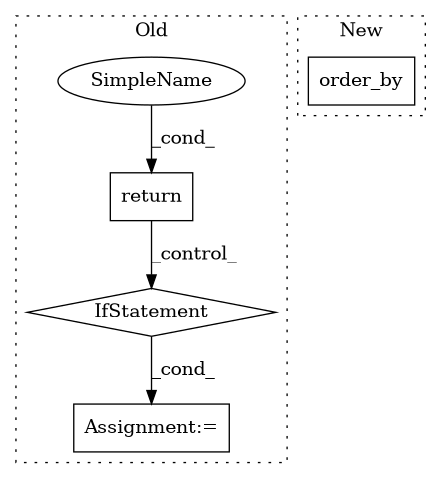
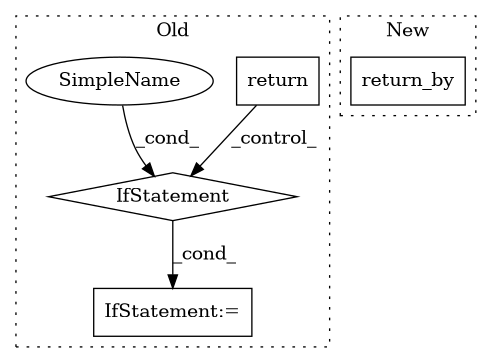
node "order_by": label "order_by" -> "return_by"
edge "SimpleName" -> "return": now "SimpleName" -> "IfStatement"
node "Assignment:=": label "Assignment:=" -> "IfStatement:="
